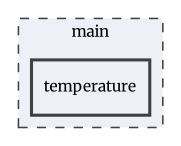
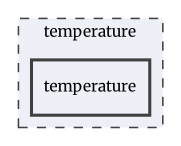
cluster "main": label "main" -> "temperature"
